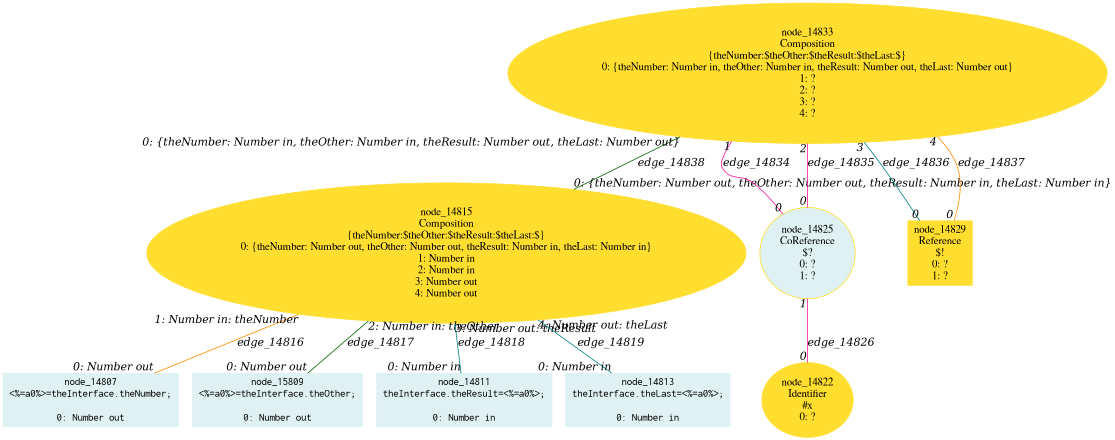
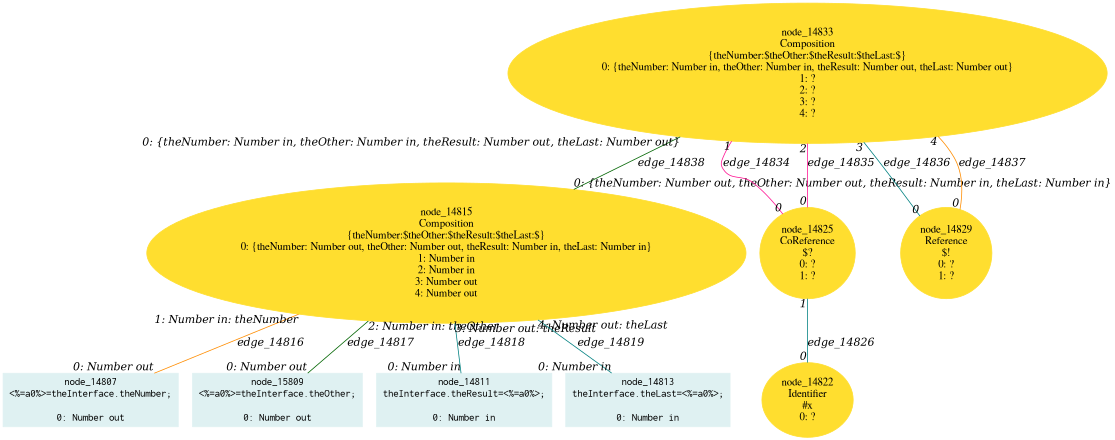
node "node_14825 CoReference $? 0: ? 1: ?": fillcolor #dff1f2 -> #ffde2f
node "node_14829 Reference $! 0: ? 1: ?": shape box -> ellipse
edge "node_14825 CoReference $? 0: ? 1: ?" -- "node_14822 Identifier #x 0: ?": color deeppink -> teal
